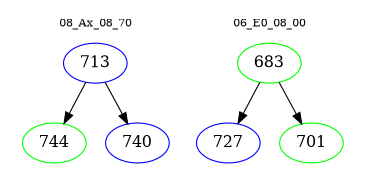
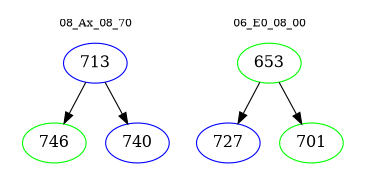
node "683": label "683" -> "653"
node "744": label "744" -> "746"
